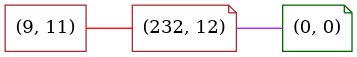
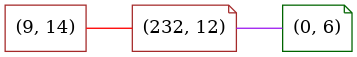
node "(9, 11)": label "(9, 11)" -> "(9, 14)"
node "(0, 0)": label "(0, 0)" -> "(0, 6)"
